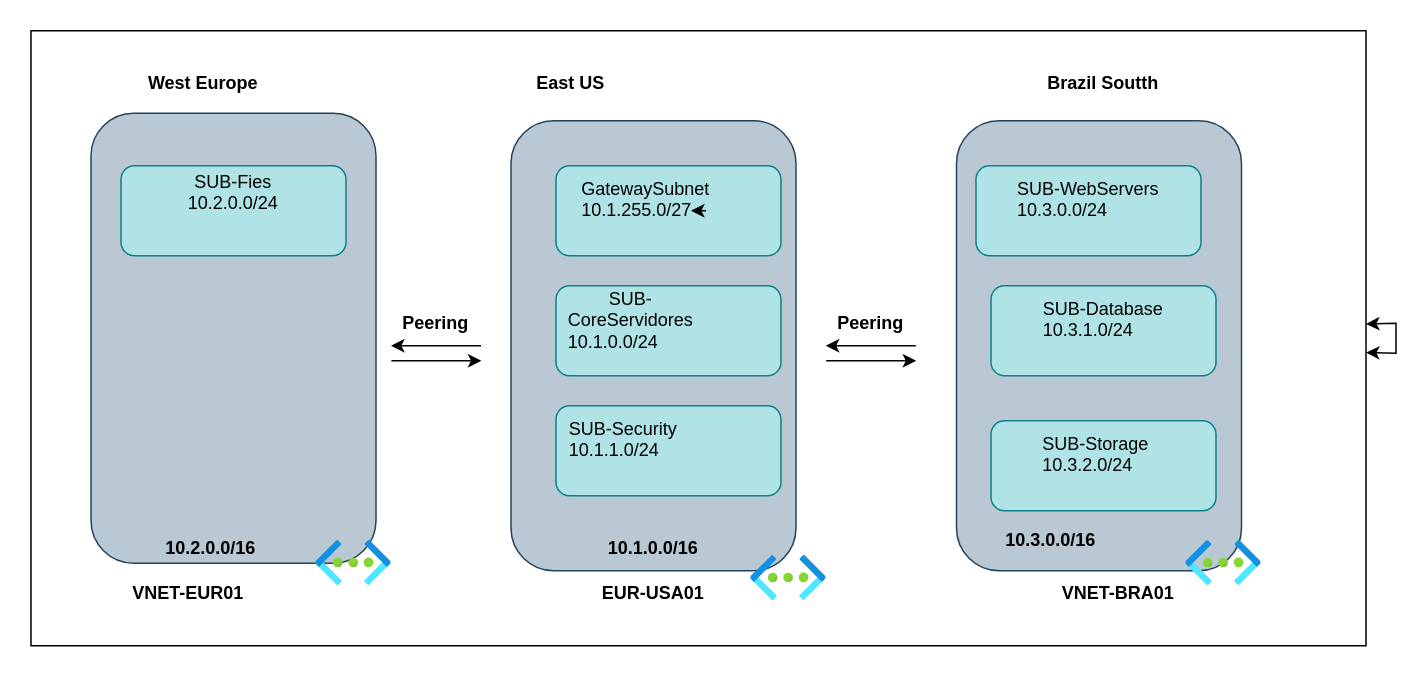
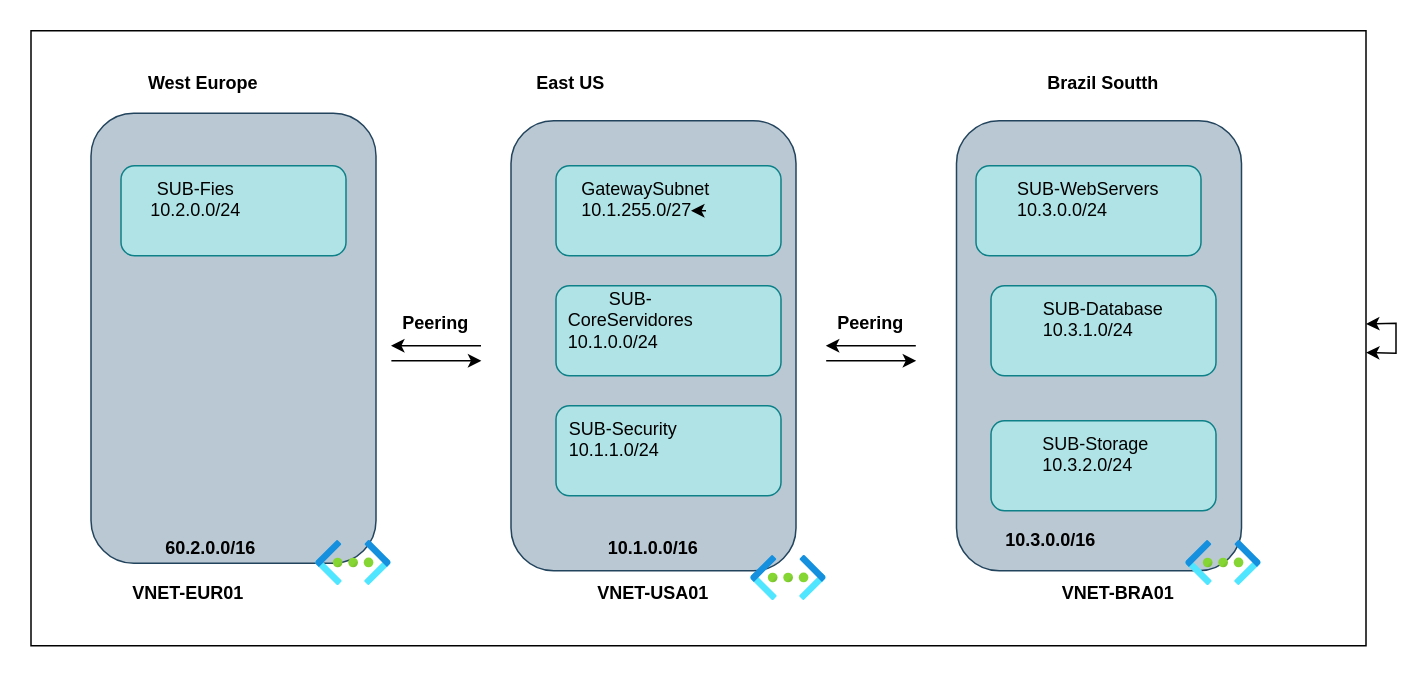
node "SUB-Fies 10.2.0.0/24": moved (233, 203) -> (196, 211)
node "10.2.0.0/16": label "10.2.0.0/16" -> "60.2.0.0/16"
node "EUR-USA01": label "EUR-USA01" -> "VNET-USA01"
